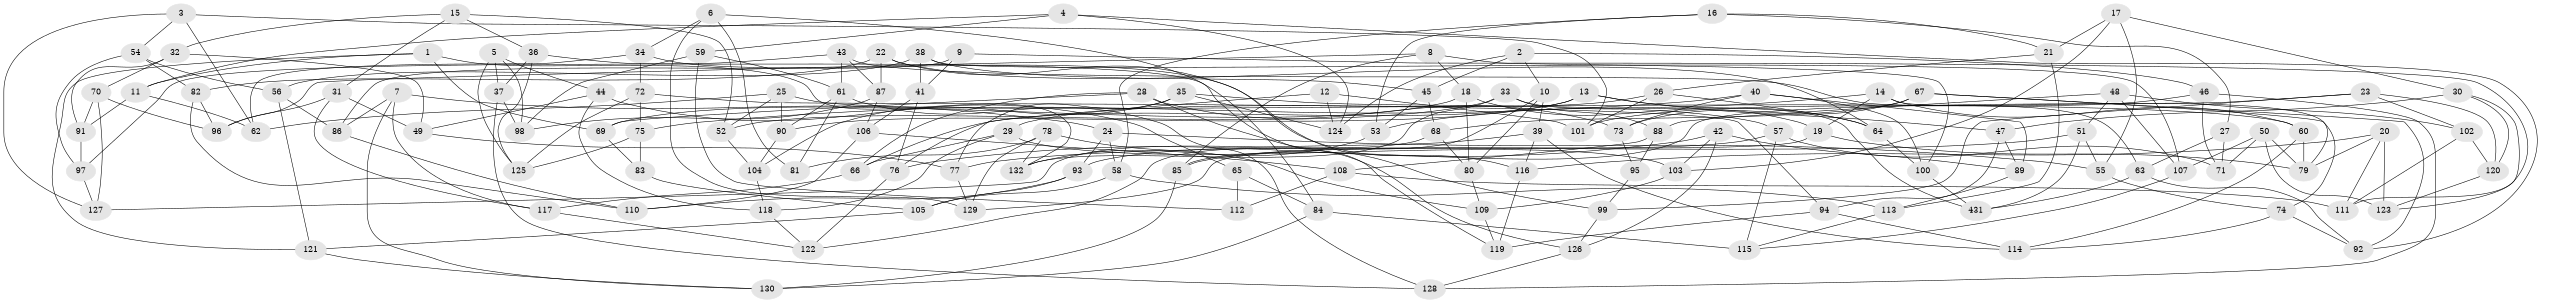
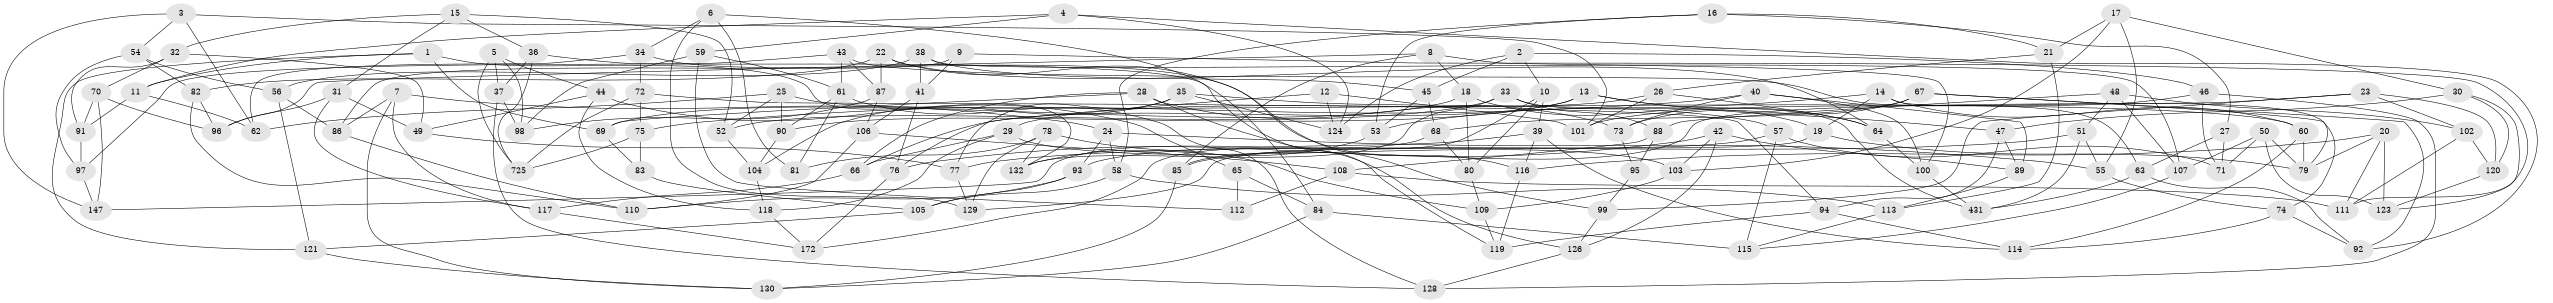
node "125": label "125" -> "725"
node "127": label "127" -> "147"
node "122": label "122" -> "172"
